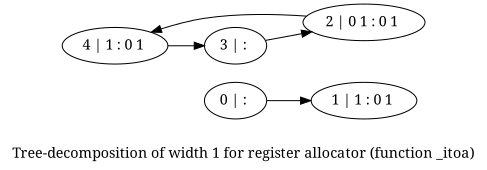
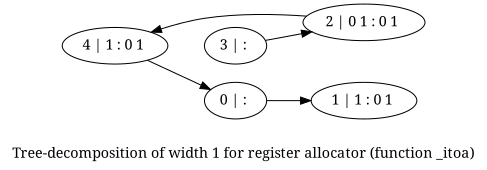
edge "4 | 1 : 0 1" -> "3 | :": now "4 | 1 : 0 1" -> "0 | :"
